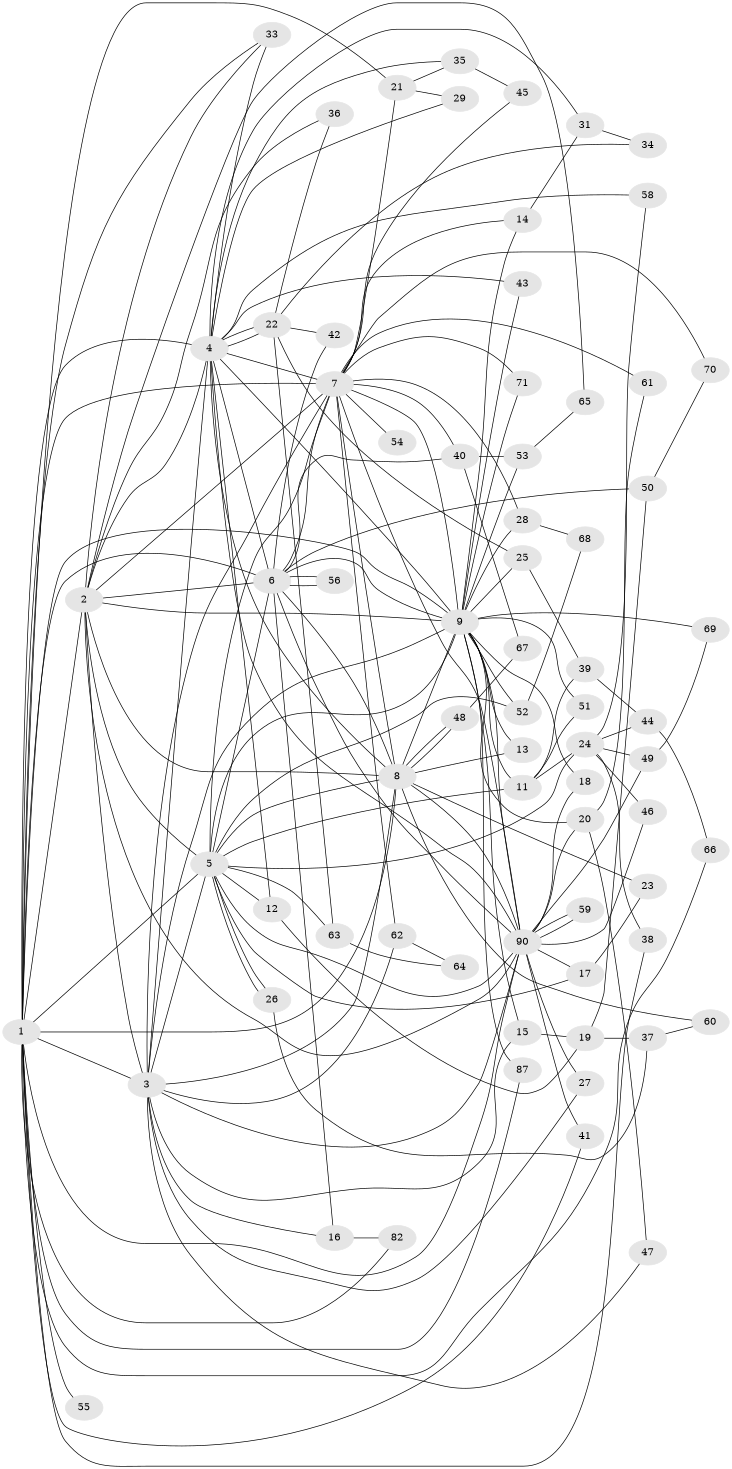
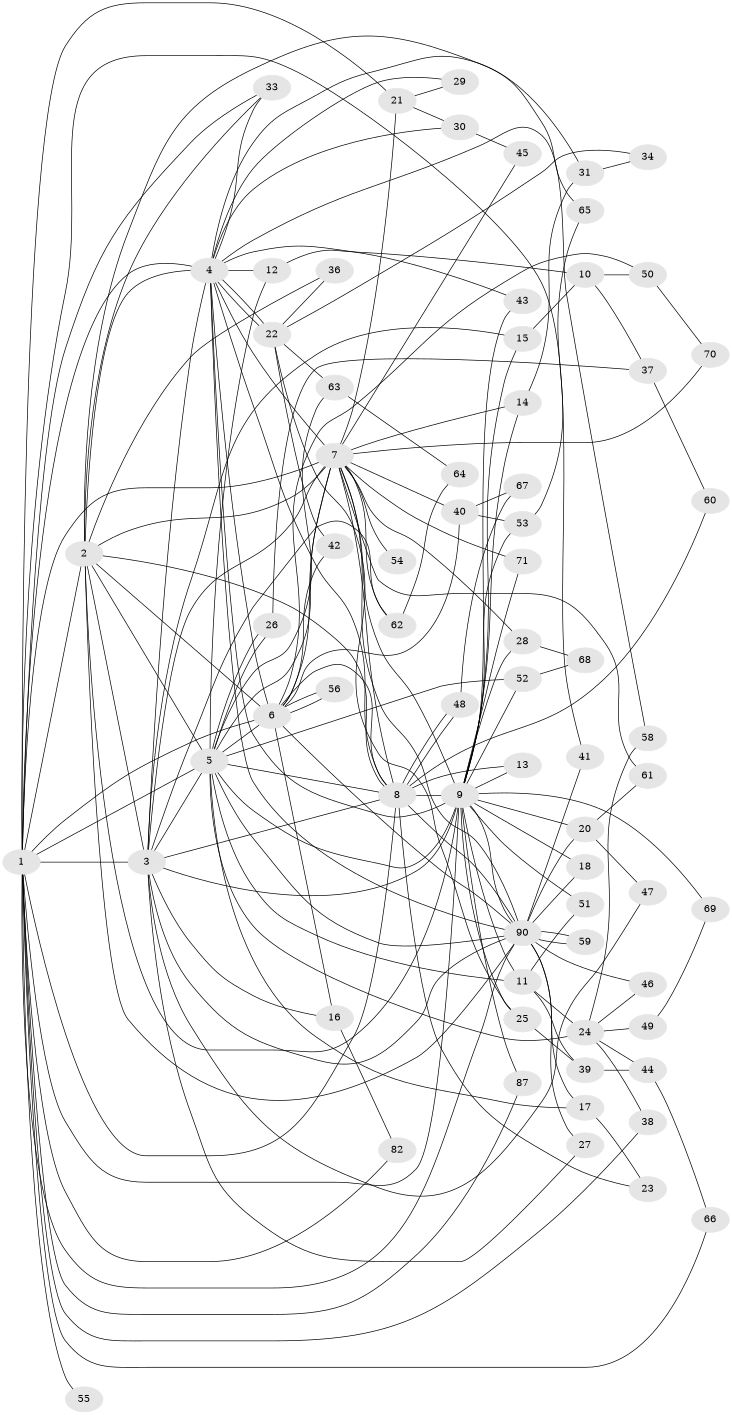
node "35": label "35" -> "30"
edge "6" -- "9": removed
edge "49" -- "90": removed
node "19": label "19" -> "10"
